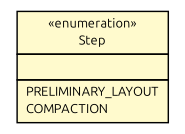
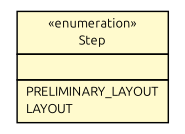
node "Step": text "COMPACTION" -> "LAYOUT"
